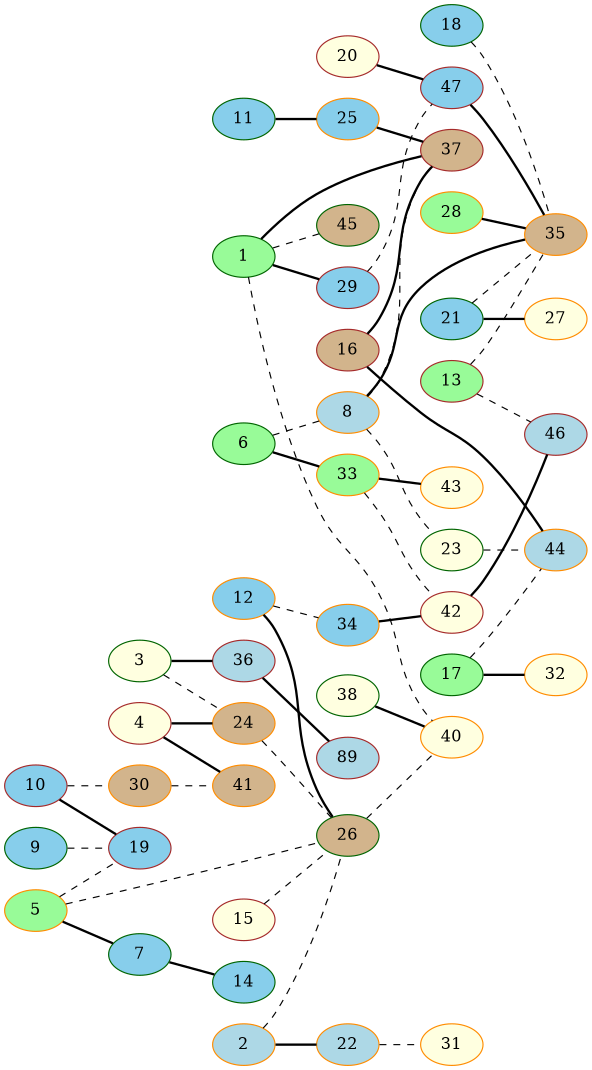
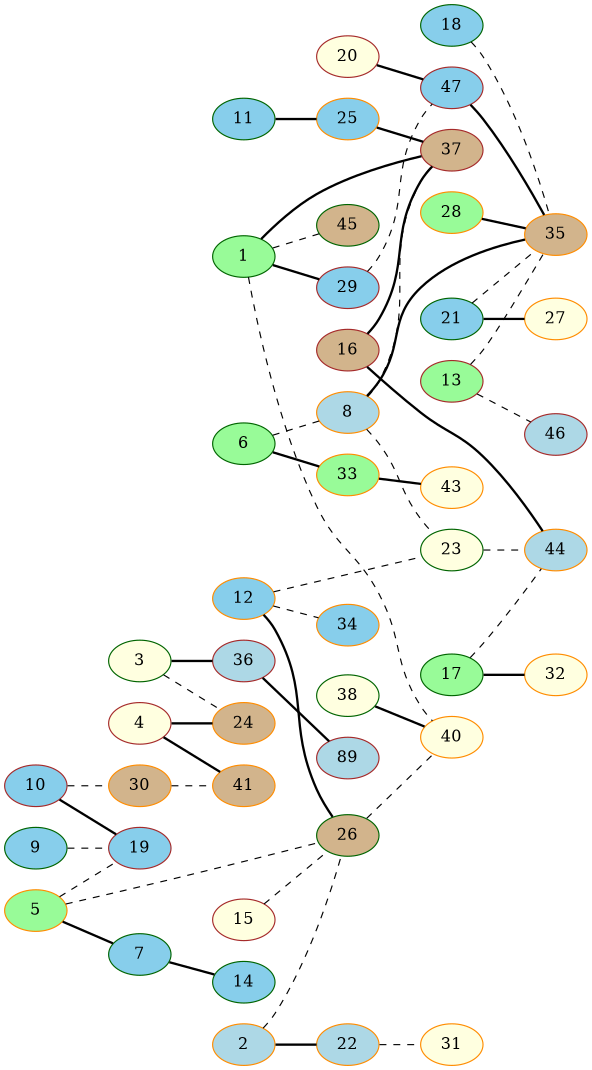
edge "23" -- "12": added
node "42": removed
edge "24" -- "26": removed
